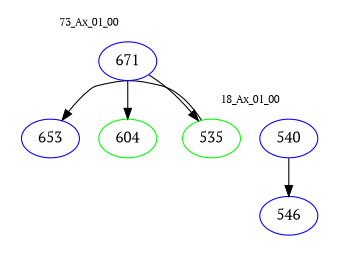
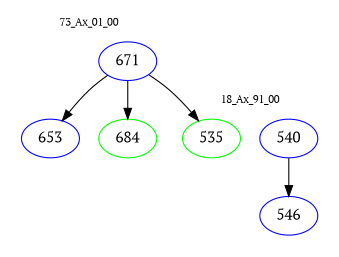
edge "535" -> "653": now "671" -> "653"
cluster "18_Ax_01_00": label "18_Ax_01_00" -> "18_Ax_91_00"
node "604": label "604" -> "684"
